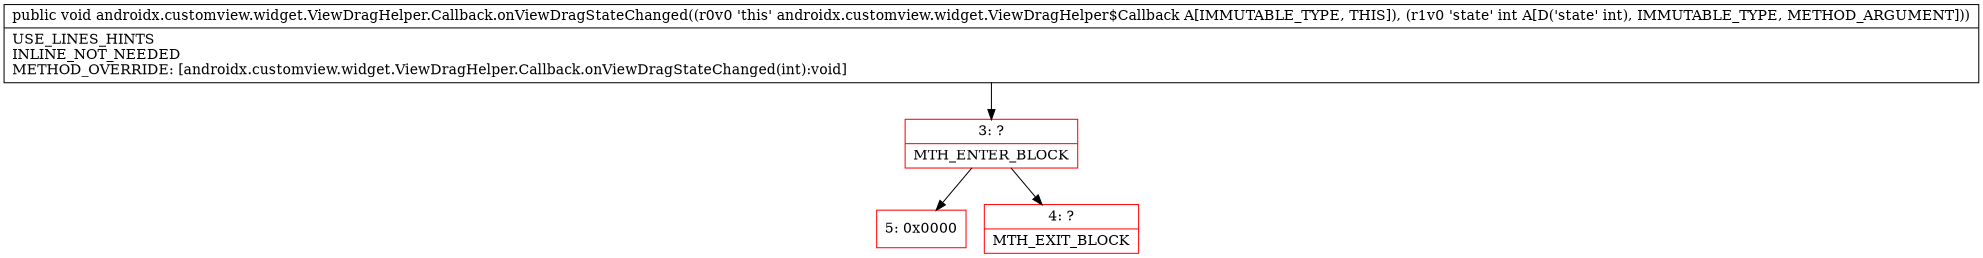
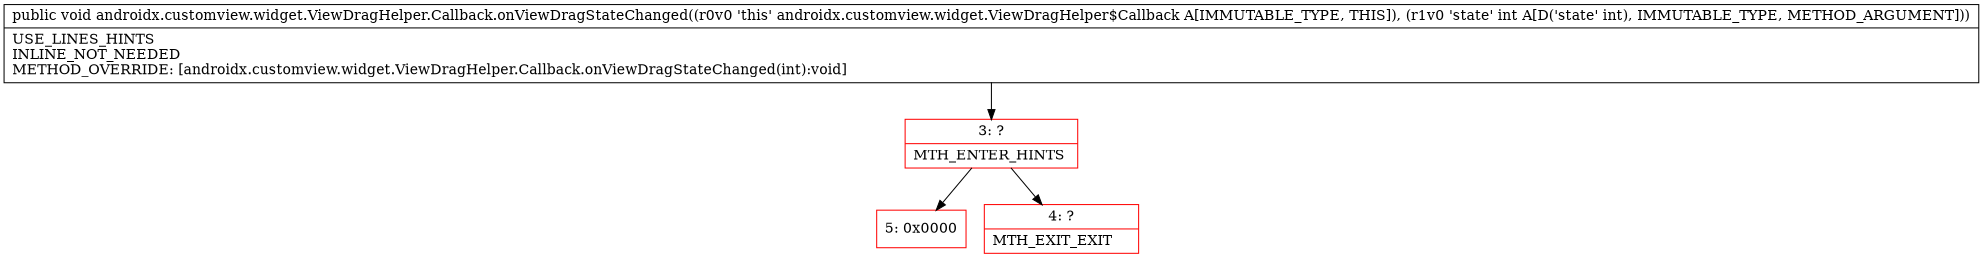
node "3: ?": text "MTH_ENTER_BLOCK" -> "MTH_ENTER_HINTS"
node "4: ?": text "MTH_EXIT_BLOCK" -> "MTH_EXIT_EXIT"
